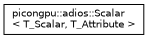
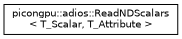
node "picongpu::adios::Scalar < T_Scalar, T_Attribute >": label "picongpu::adios::Scalar < T_Scalar, T_Attribute >" -> "picongpu::adios::ReadNDScalars < T_Scalar, T_Attribute >"
